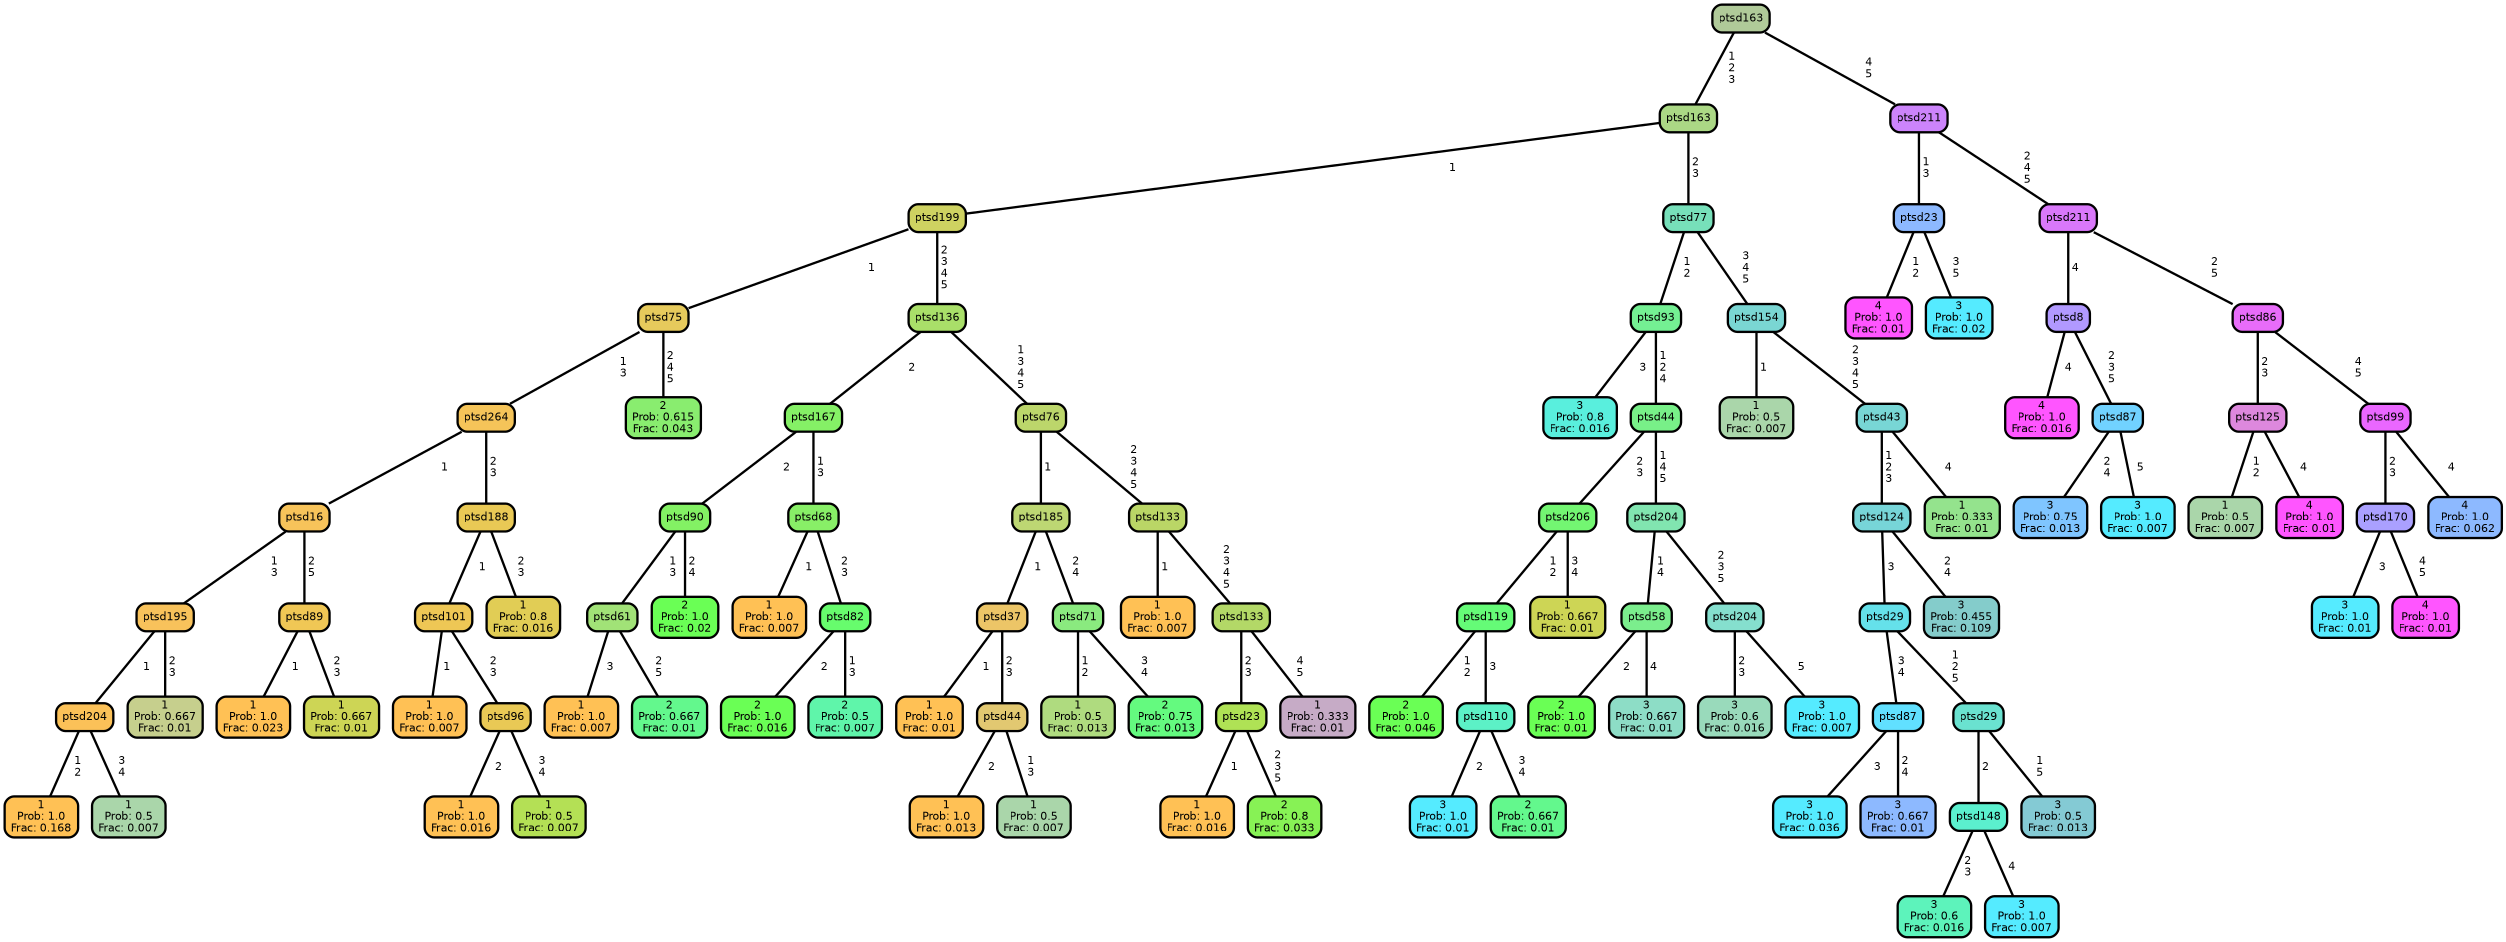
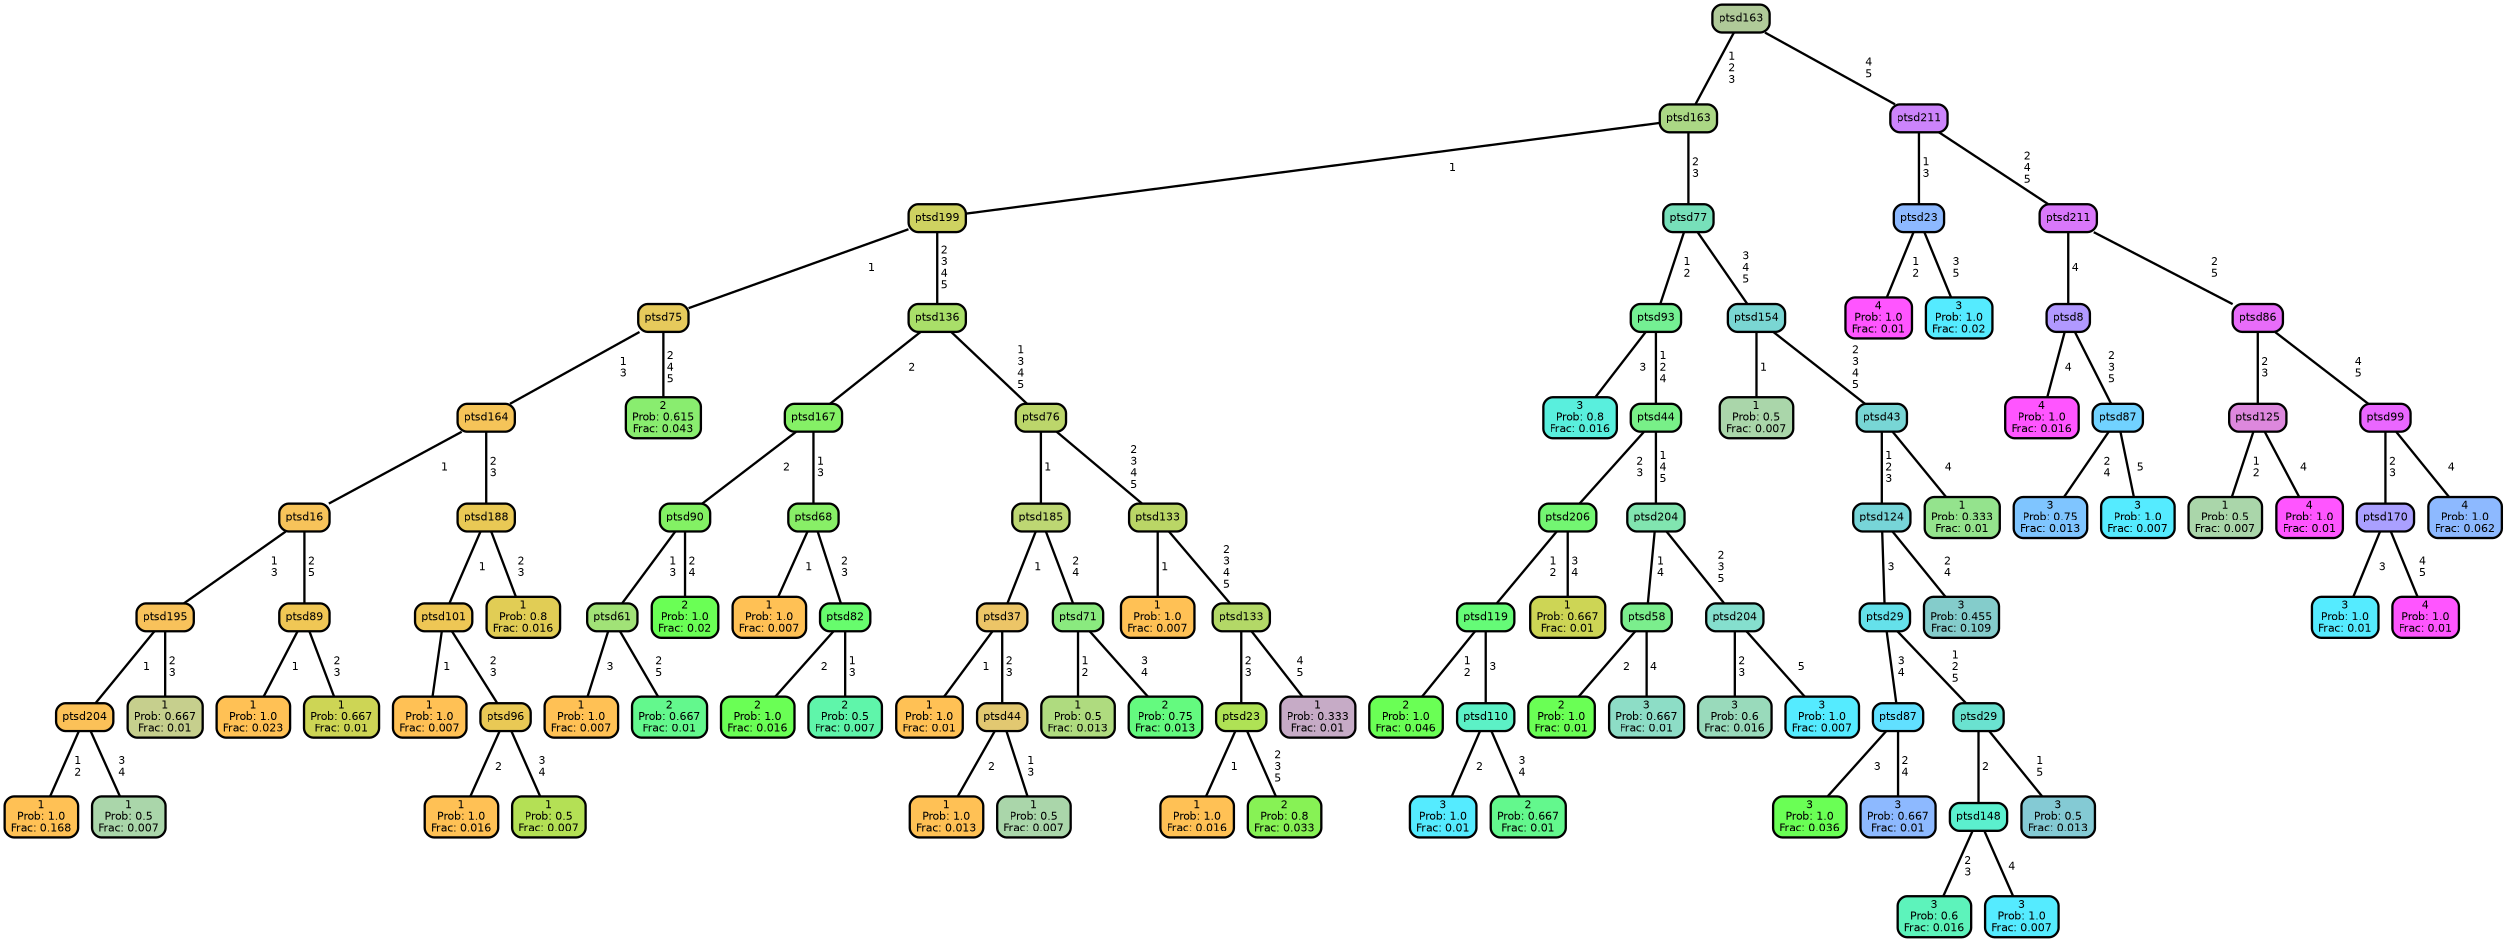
node "ptsd264": label "ptsd264" -> "ptsd164"
node "3 Prob: 1.0 Frac: 0.036": fillcolor #55ebff -> #6aff55
